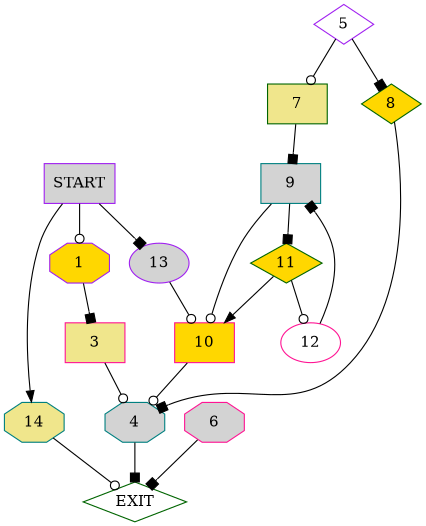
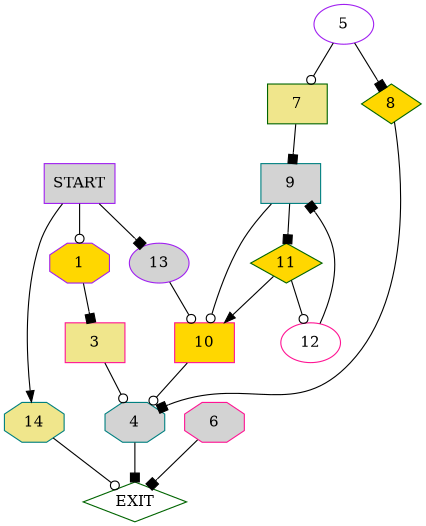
node "5": shape diamond -> ellipse
